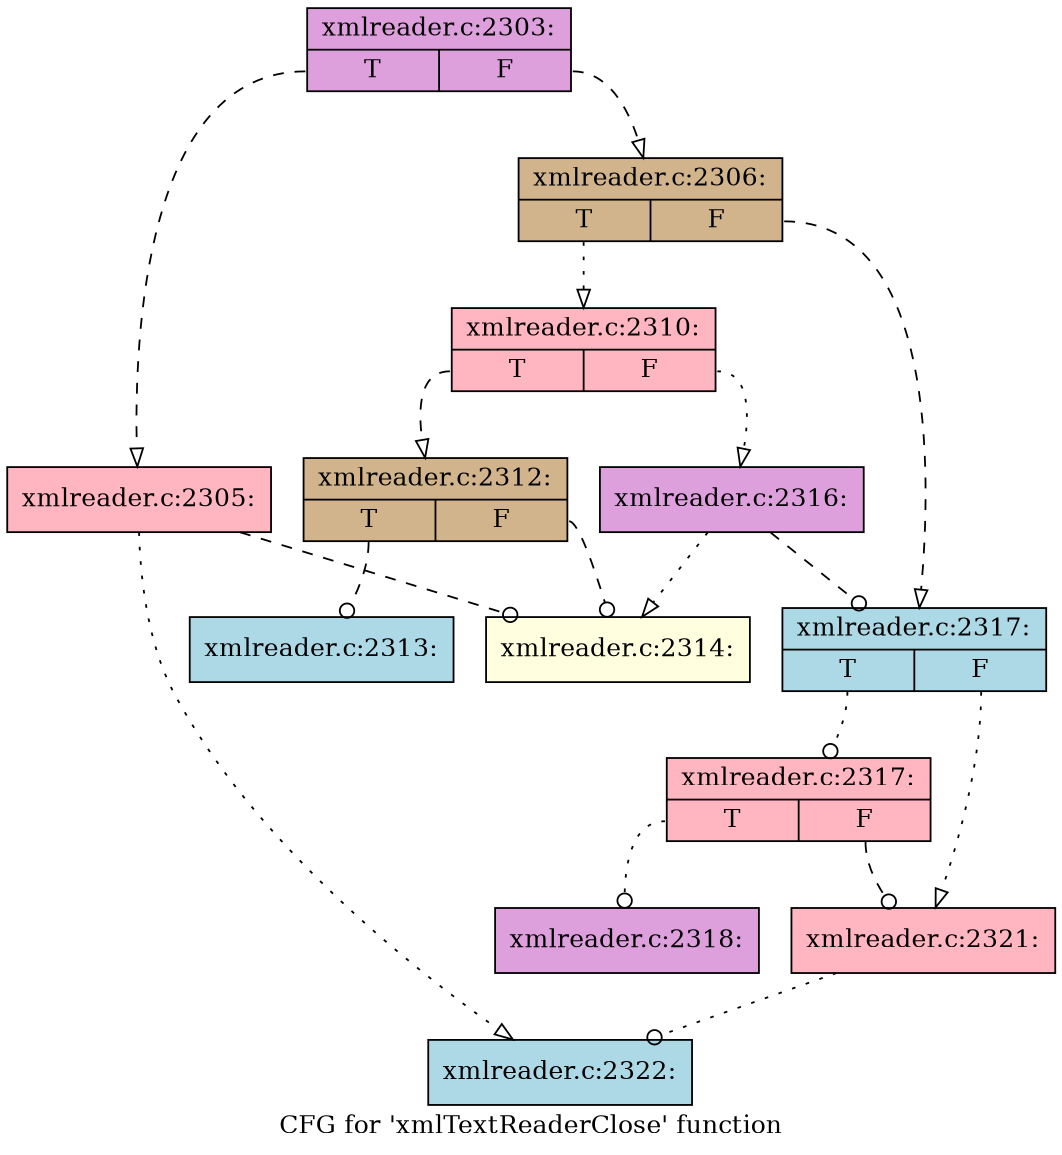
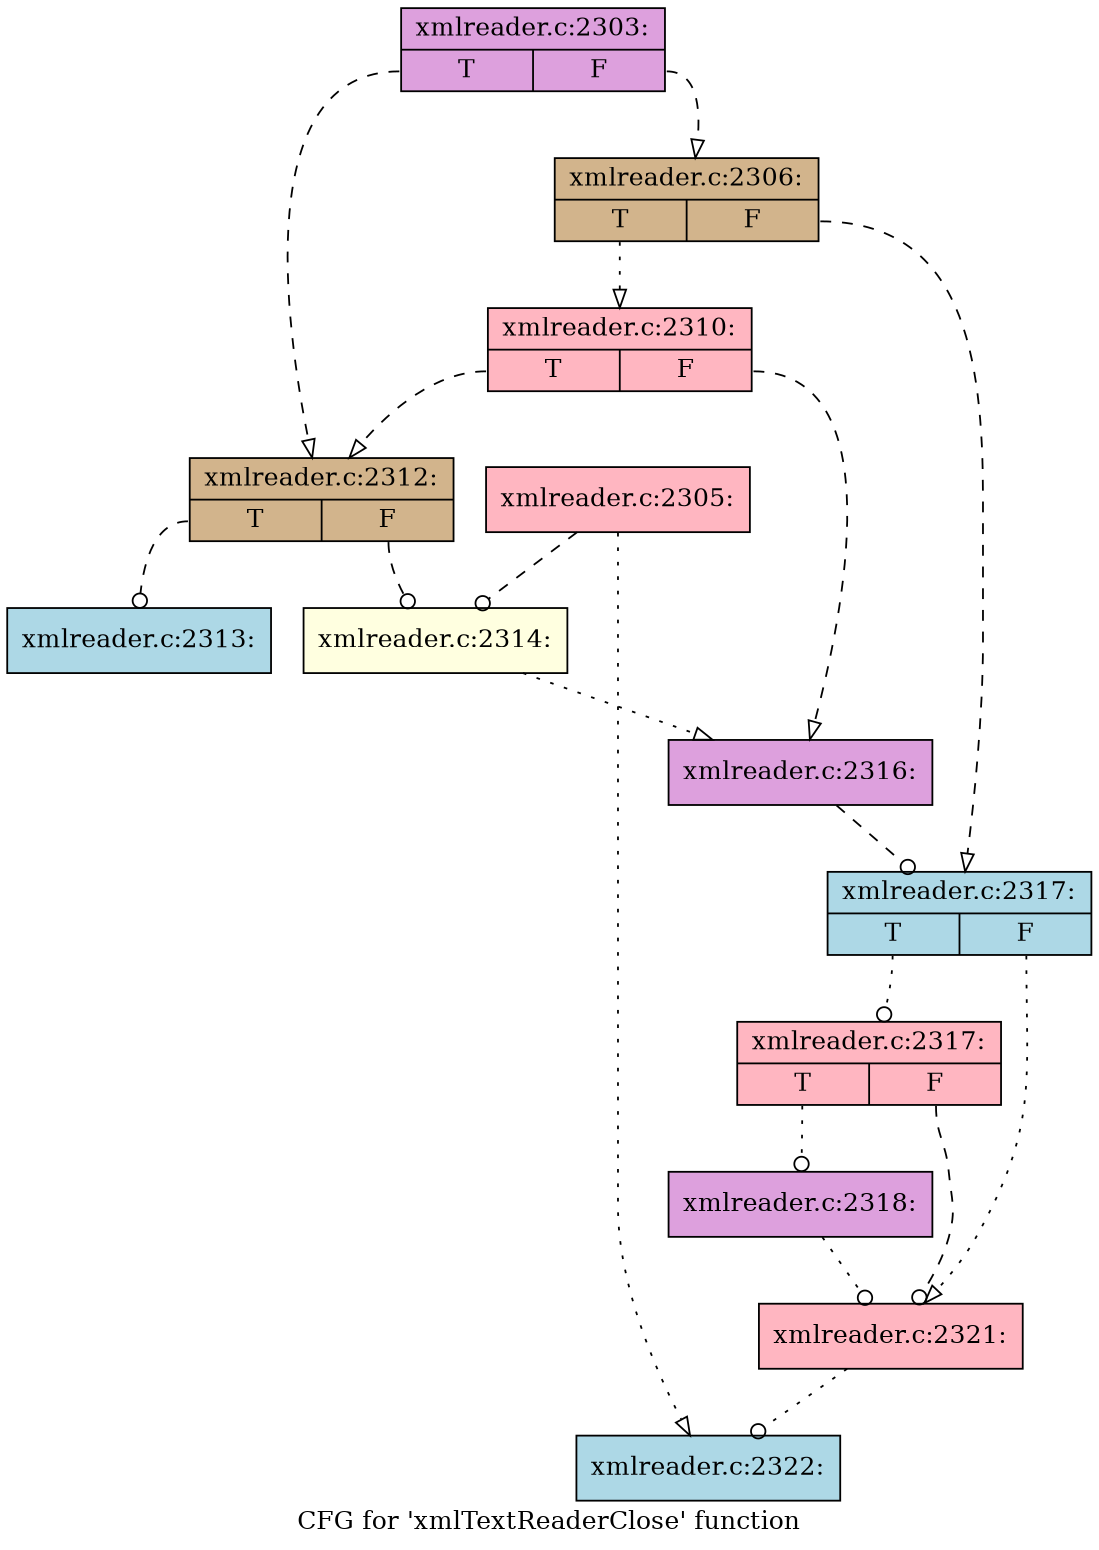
edge "xmlreader.c:2303:" -> "xmlreader.c:2305:": now "xmlreader.c:2303:" -> "xmlreader.c:2312:"
edge "xmlreader.c:2310:" -> "xmlreader.c:2316:": style dotted -> dashed
edge "xmlreader.c:2316:" -> "xmlreader.c:2314:": reversed
edge "xmlreader.c:2318:" -> "xmlreader.c:2321:": added
